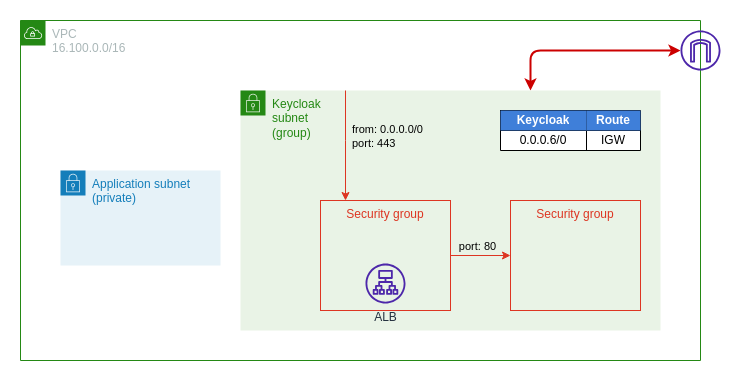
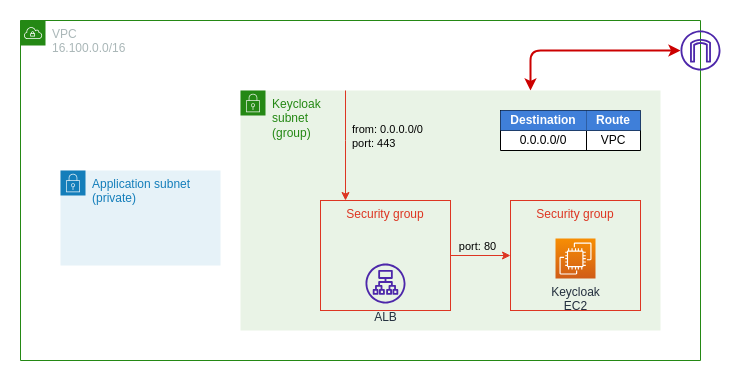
node "Keycloak": label "Keycloak" -> "Destination"
node "0.0.0.6/0": label "0.0.0.6/0" -> "0.0.0.0/0"
node "IGW": label "IGW" -> "VPC"
node "Keycloak EC2": added
